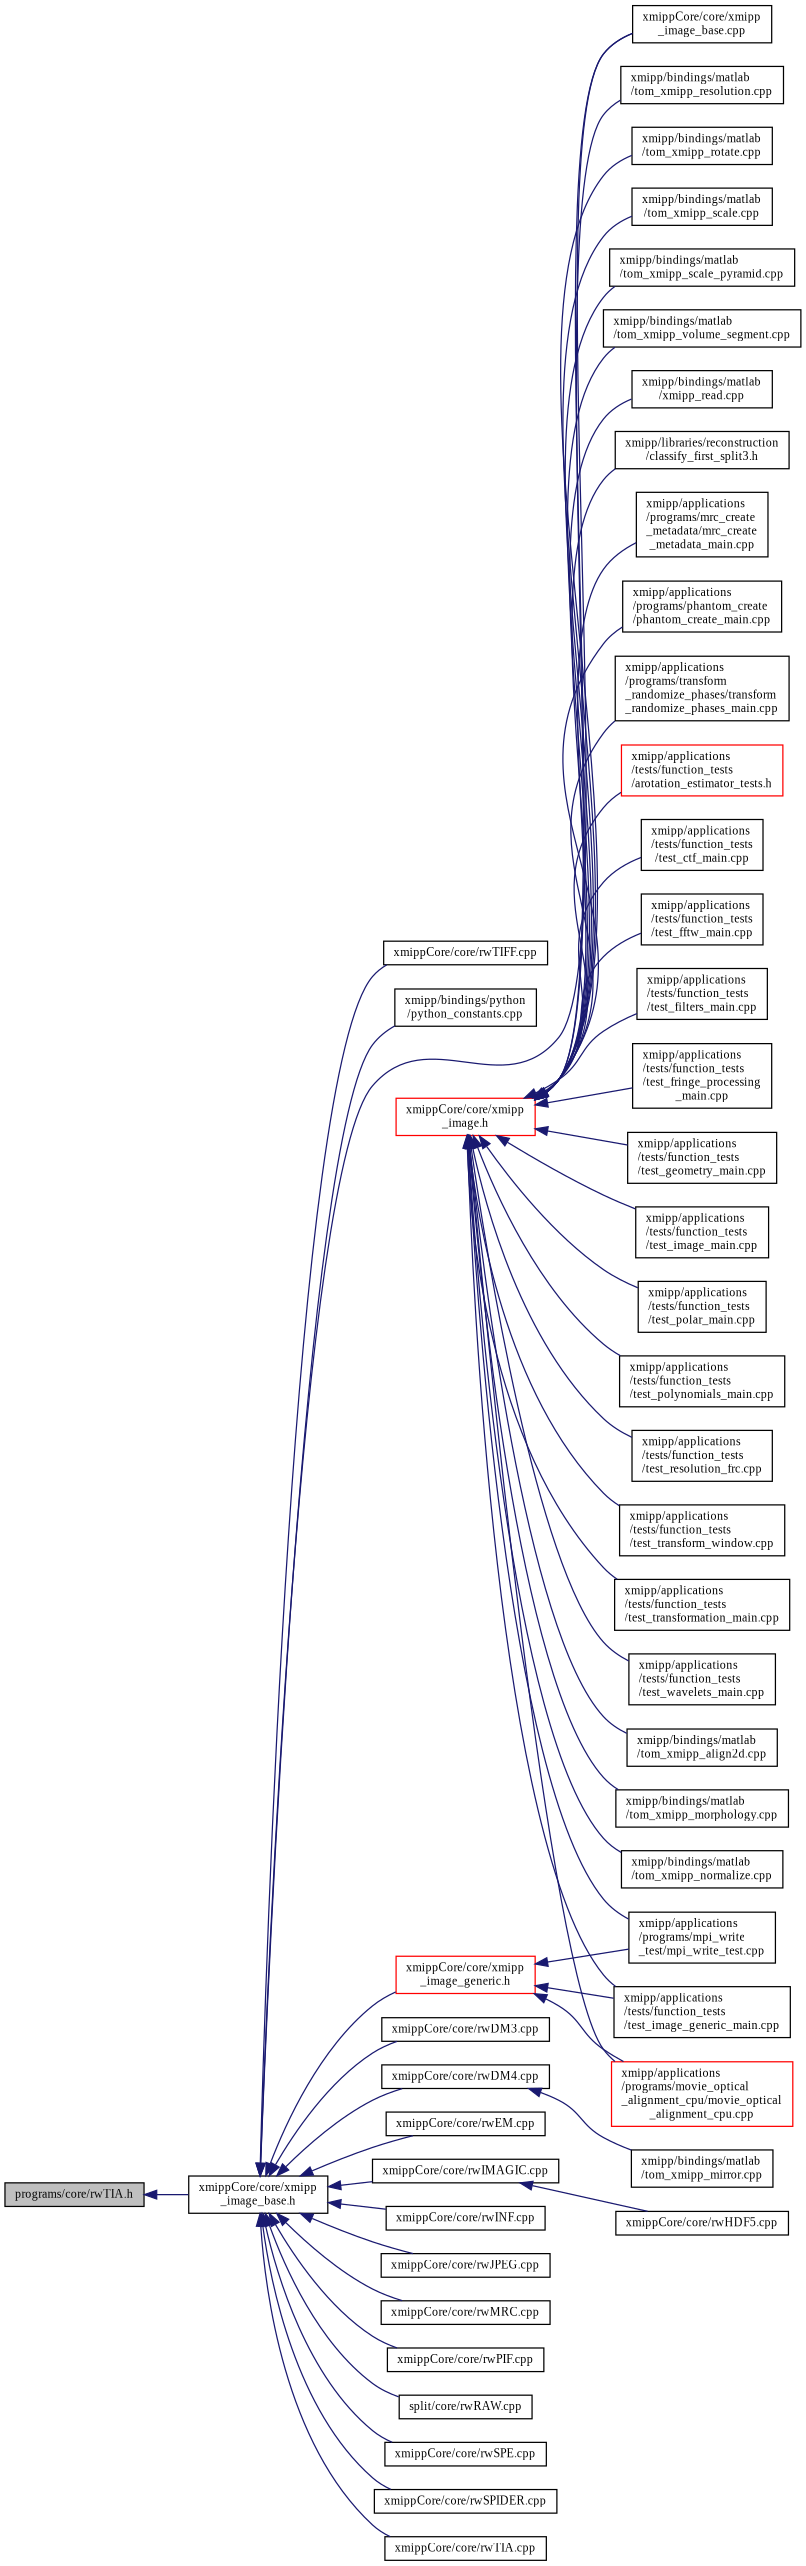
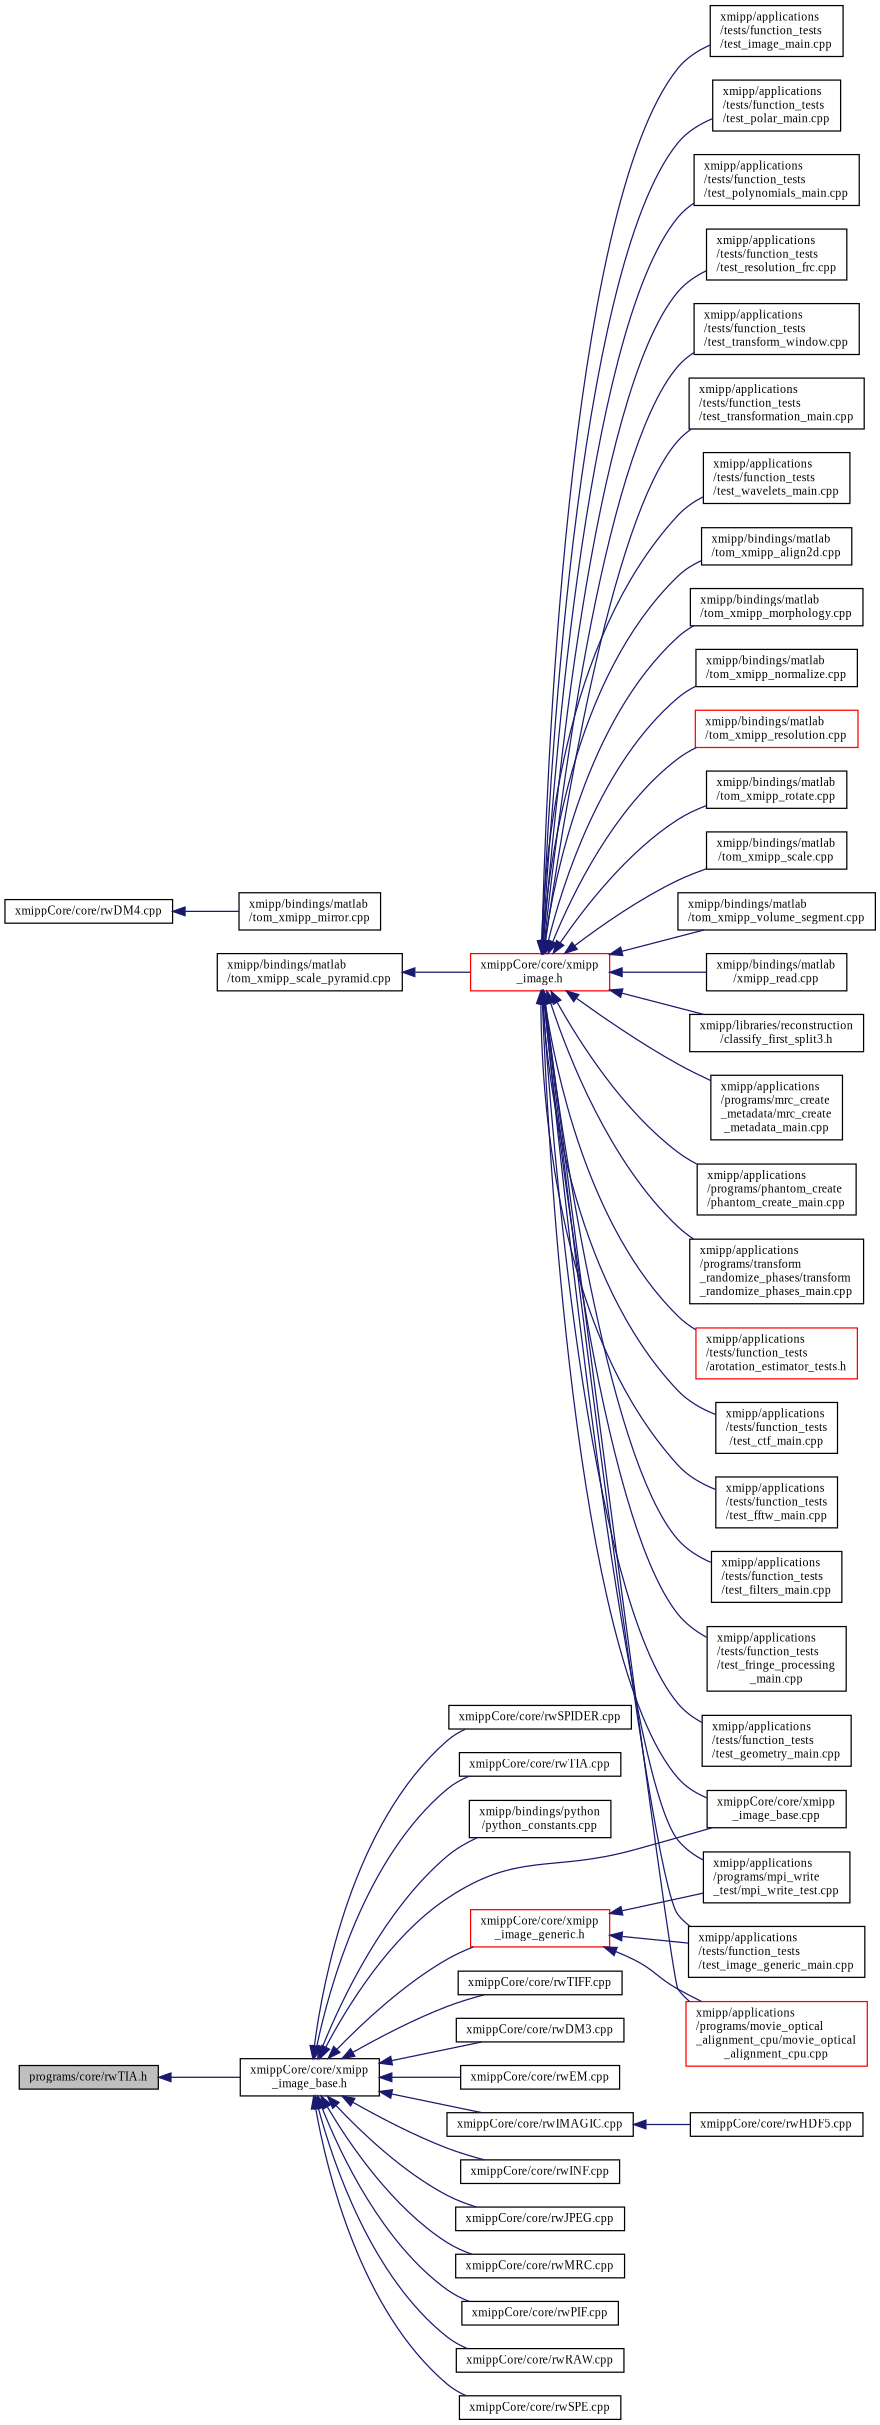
node "xmipp/bindings/matlab /tom_xmipp_resolution.cpp": color black -> red
edge "xmipp/bindings/matlab /tom_xmipp_scale_pyramid.cpp" -> "xmippCore/core/xmipp _image.h": reversed
edge "xmippCore/core/rwDM4.cpp" -> "xmippCore/core/xmipp _image_base.h": removed
node "split/core/rwRAW.cpp": label "split/core/rwRAW.cpp" -> "xmippCore/core/rwRAW.cpp"
